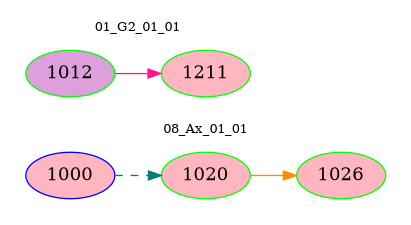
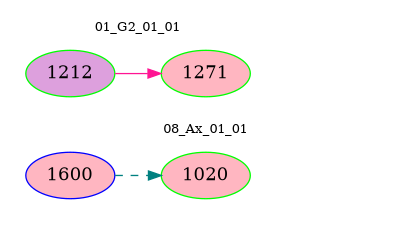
node "1012": label "1012" -> "1212"
node "1211": label "1211" -> "1271"
node "1000": label "1000" -> "1600"
node "1026": removed
